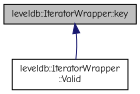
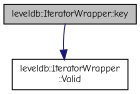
edge "leveldb::IteratorWrapper ::Valid" -> "leveldb::IteratorWrapper::key": reversed
